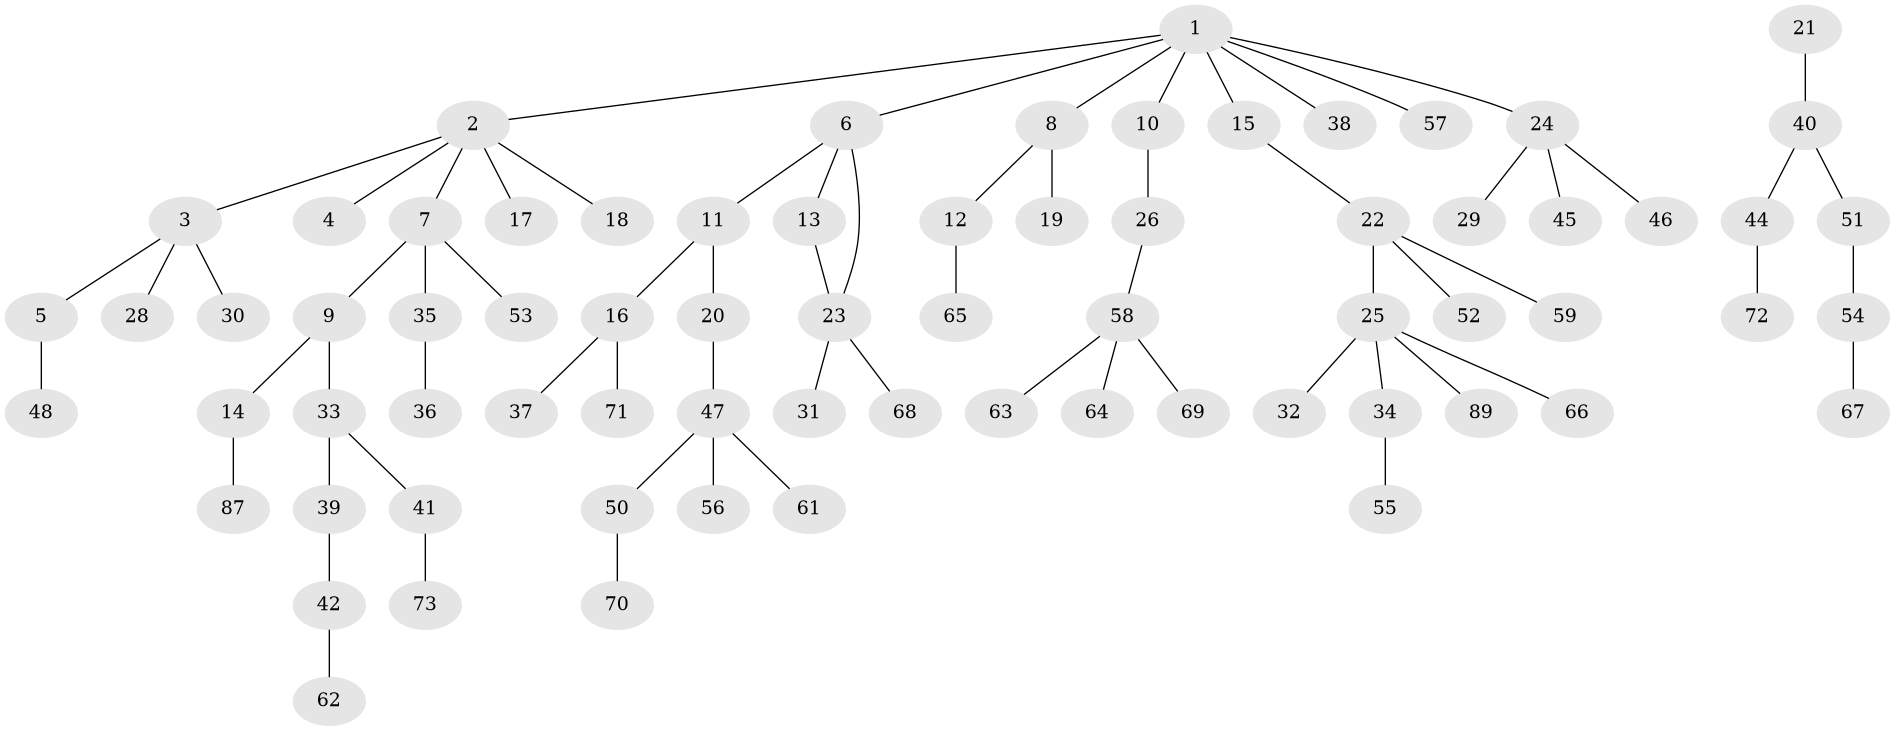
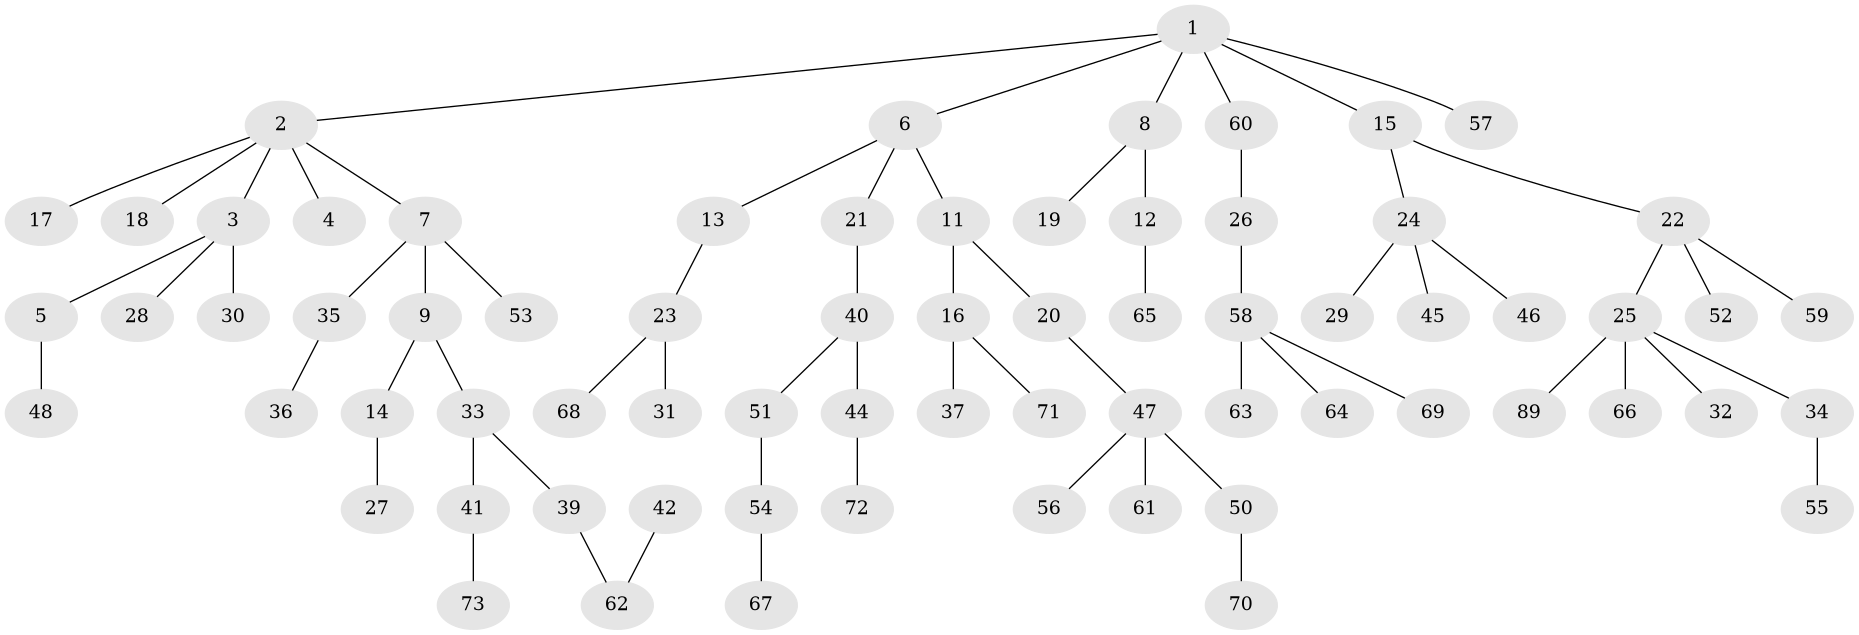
edge "1" -- "24": now "15" -- "24"
node "10": label "10" -> "60"
node "38": removed
edge "6" -- "23": now "6" -- "21"
node "87": label "87" -> "27"
edge "39" -- "42": now "39" -- "62"
